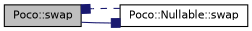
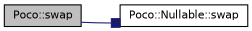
edge "Poco::Nullable::swap" -> "Poco::swap": removed
